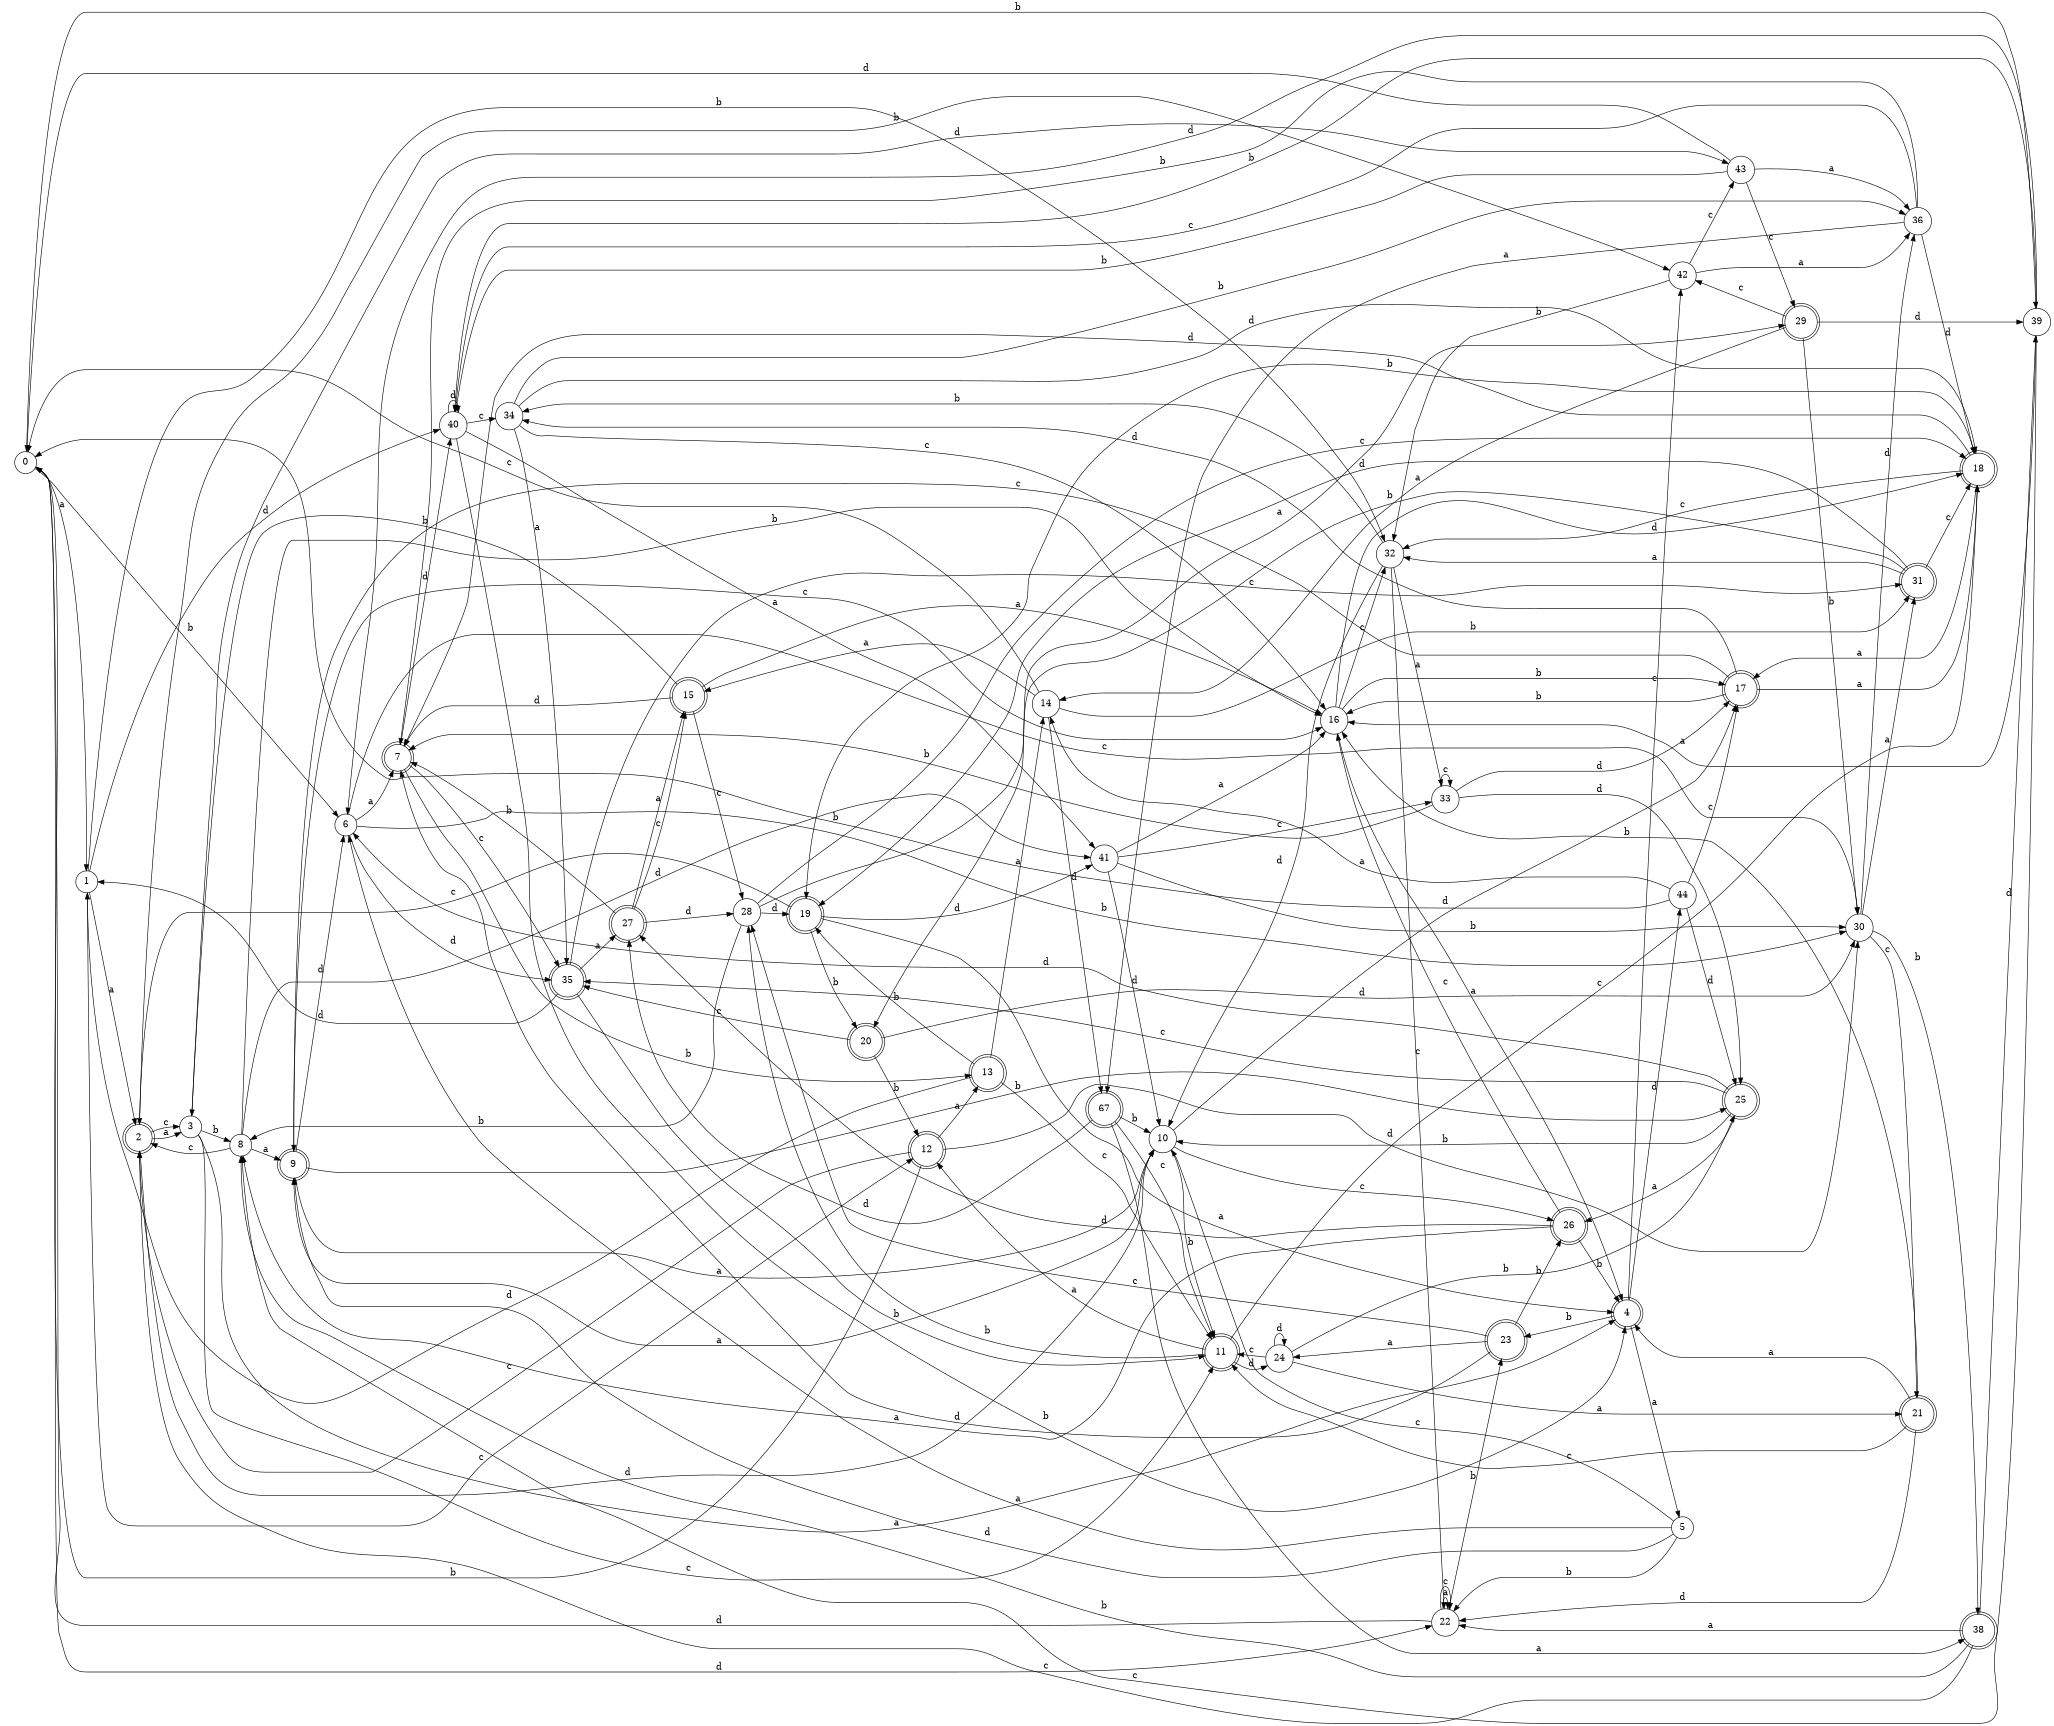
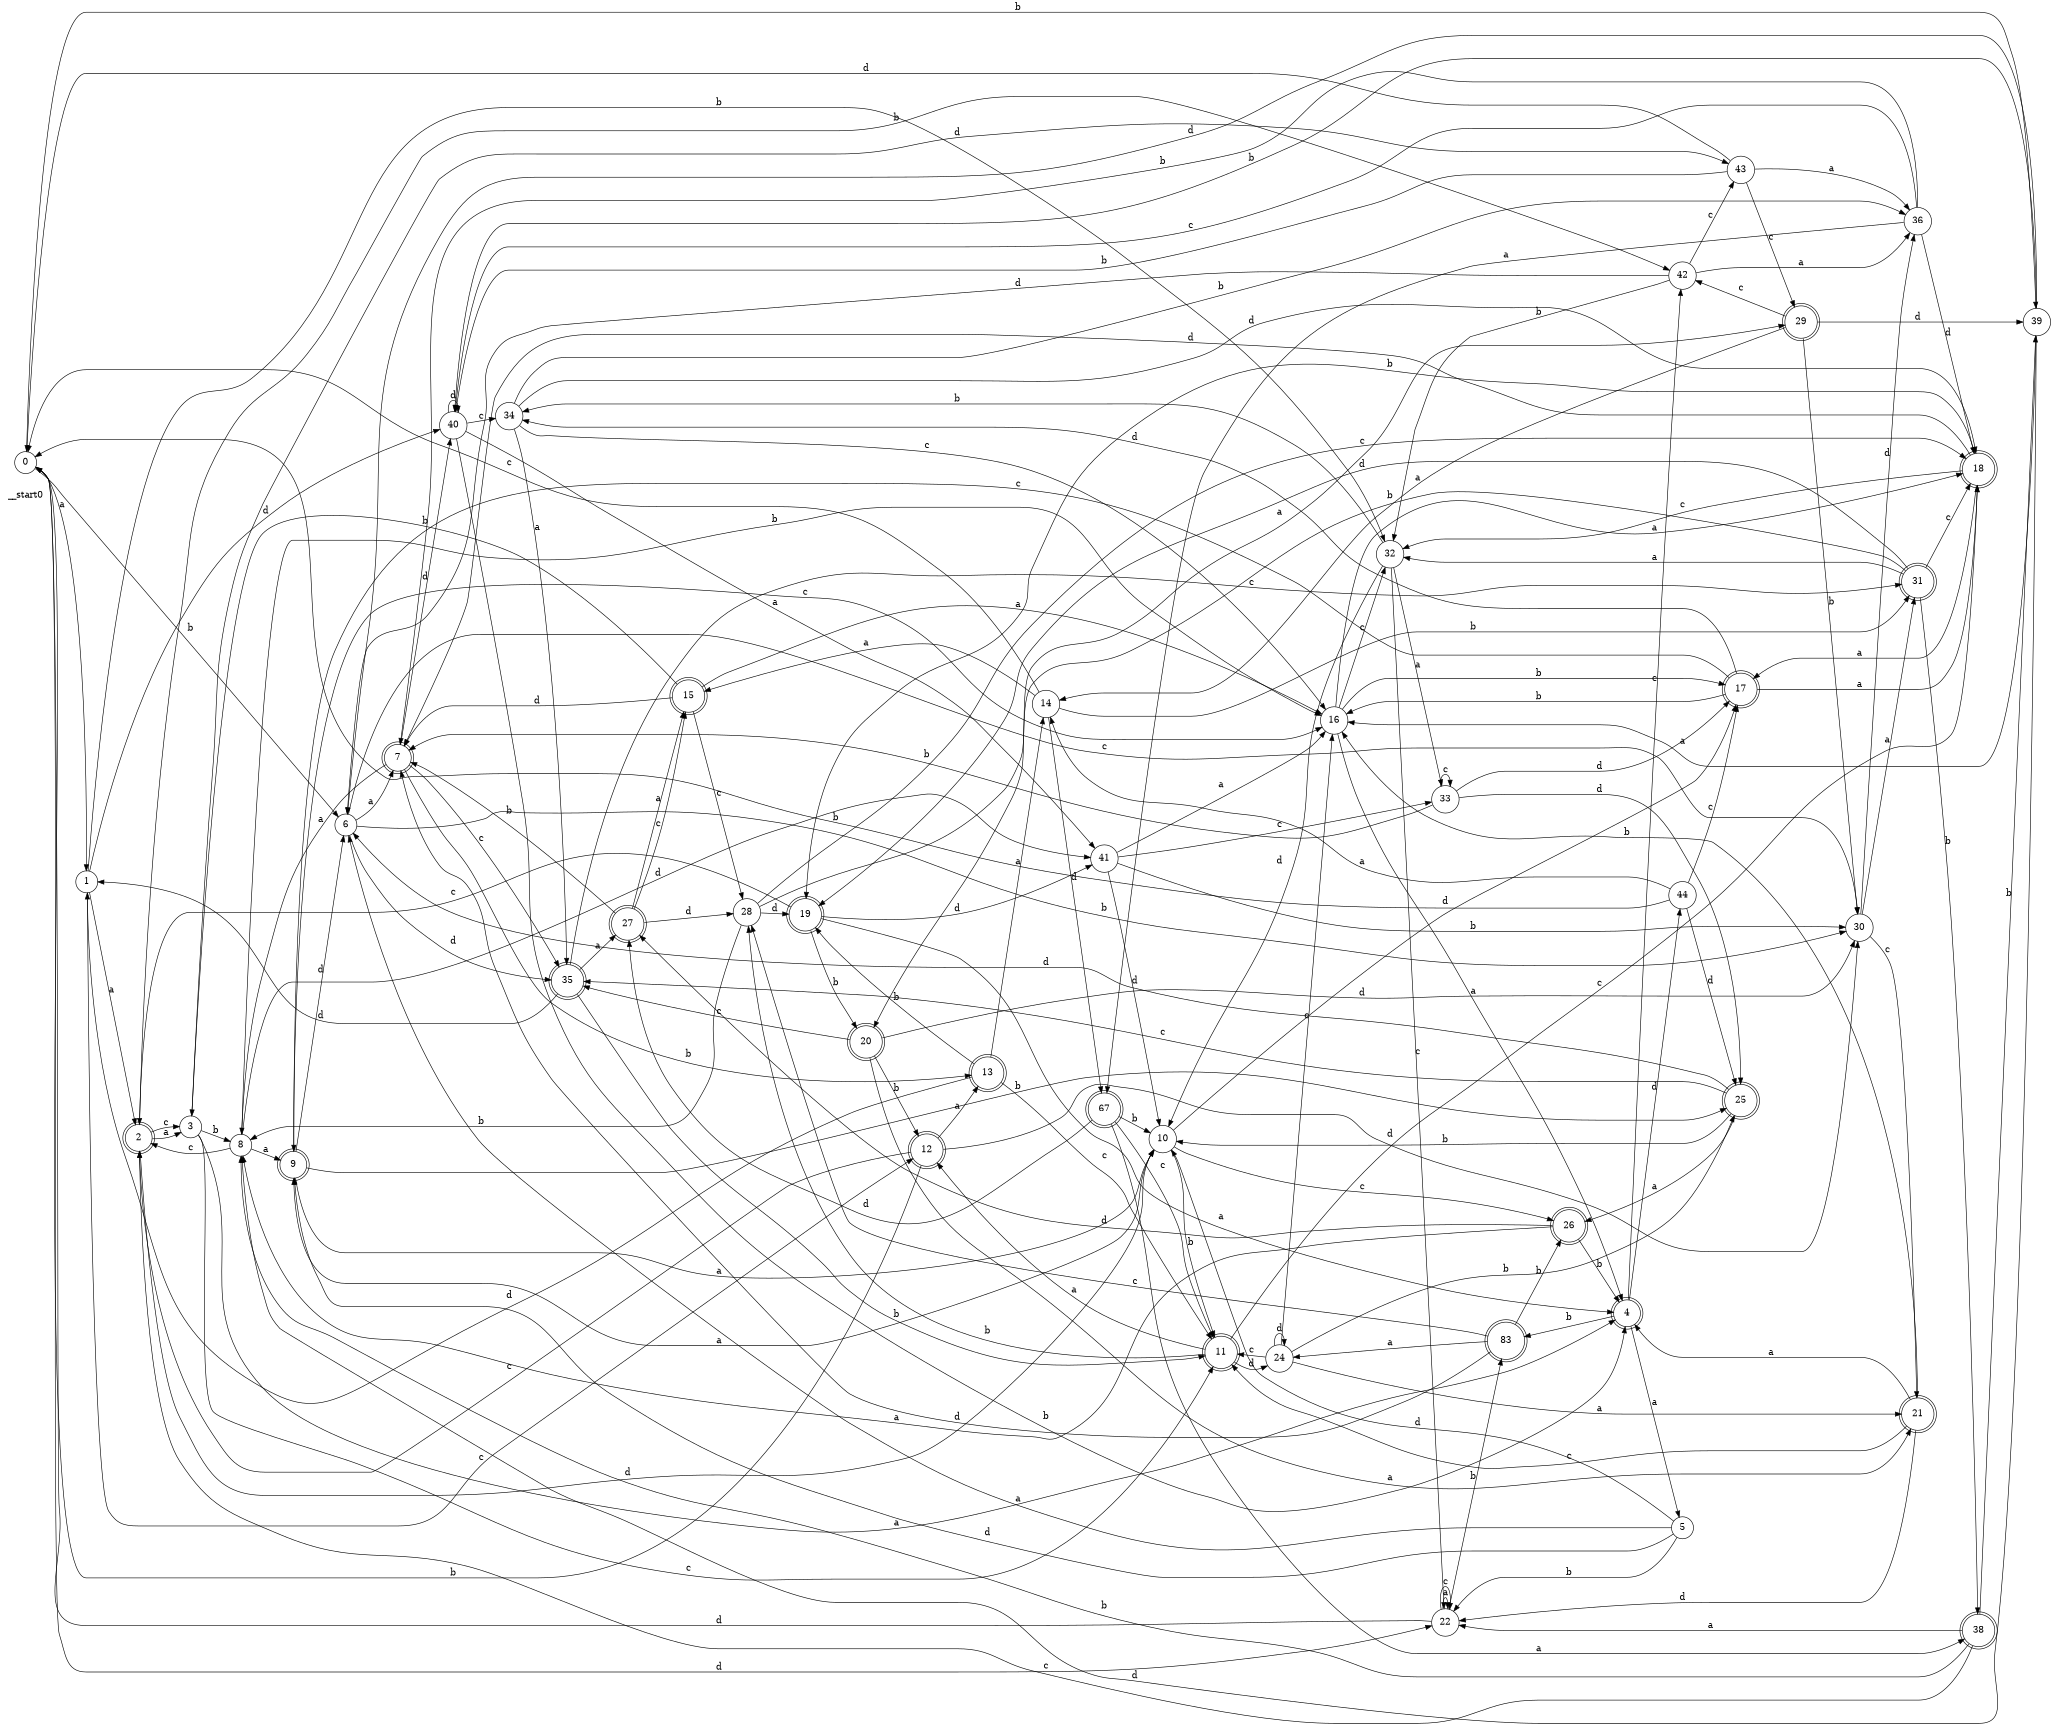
edge "42" -> "6": added, label "d"
node "__start0": added
edge "16" -> "18": label "d" -> "a"
edge "38" -> "39": label "d" -> "b"
edge "7" -> "8": added, label "a"
edge "26" -> "16": now "24" -> "16"
edge "30" -> "38": now "31" -> "38"
node "23": label "23" -> "83"
edge "5" -> "10": label "c" -> "d"
edge "20" -> "21": added, label "a"
edge "39" -> "8": label "c" -> "d"
